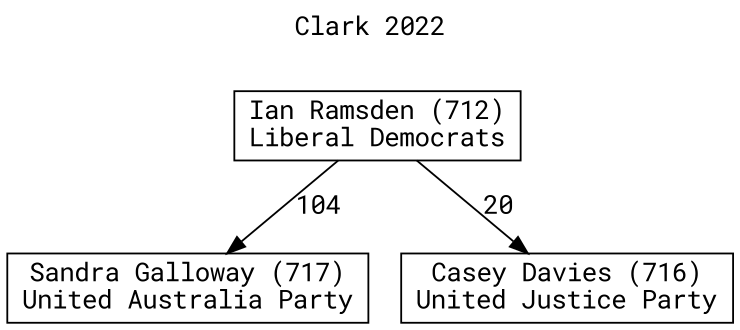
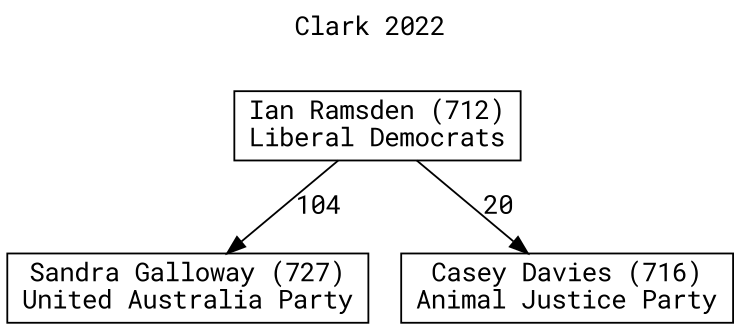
node "Sandra Galloway (717) United Australia Party": label "Sandra Galloway (717) United Australia Party" -> "Sandra Galloway (727) United Australia Party"
node "Casey Davies (716) United Justice Party": label "Casey Davies (716) United Justice Party" -> "Casey Davies (716) Animal Justice Party"
